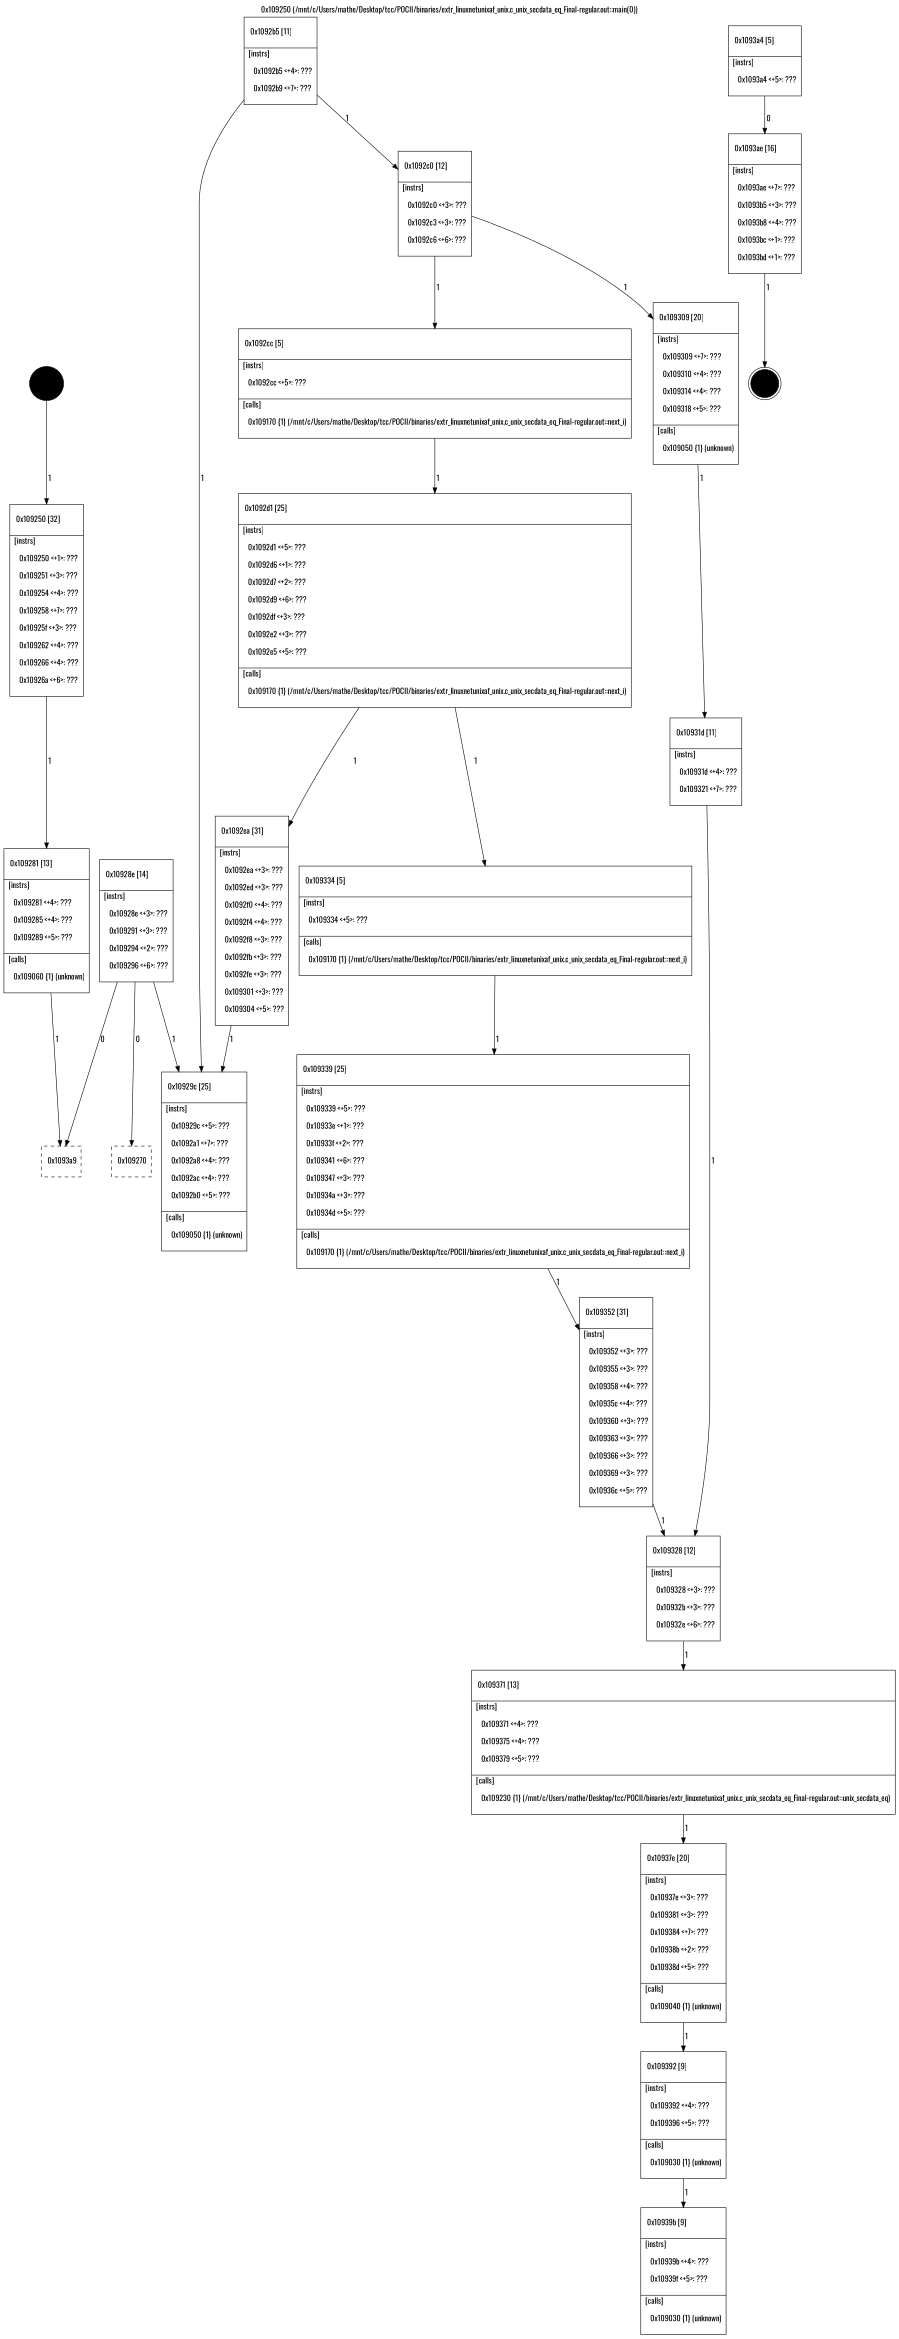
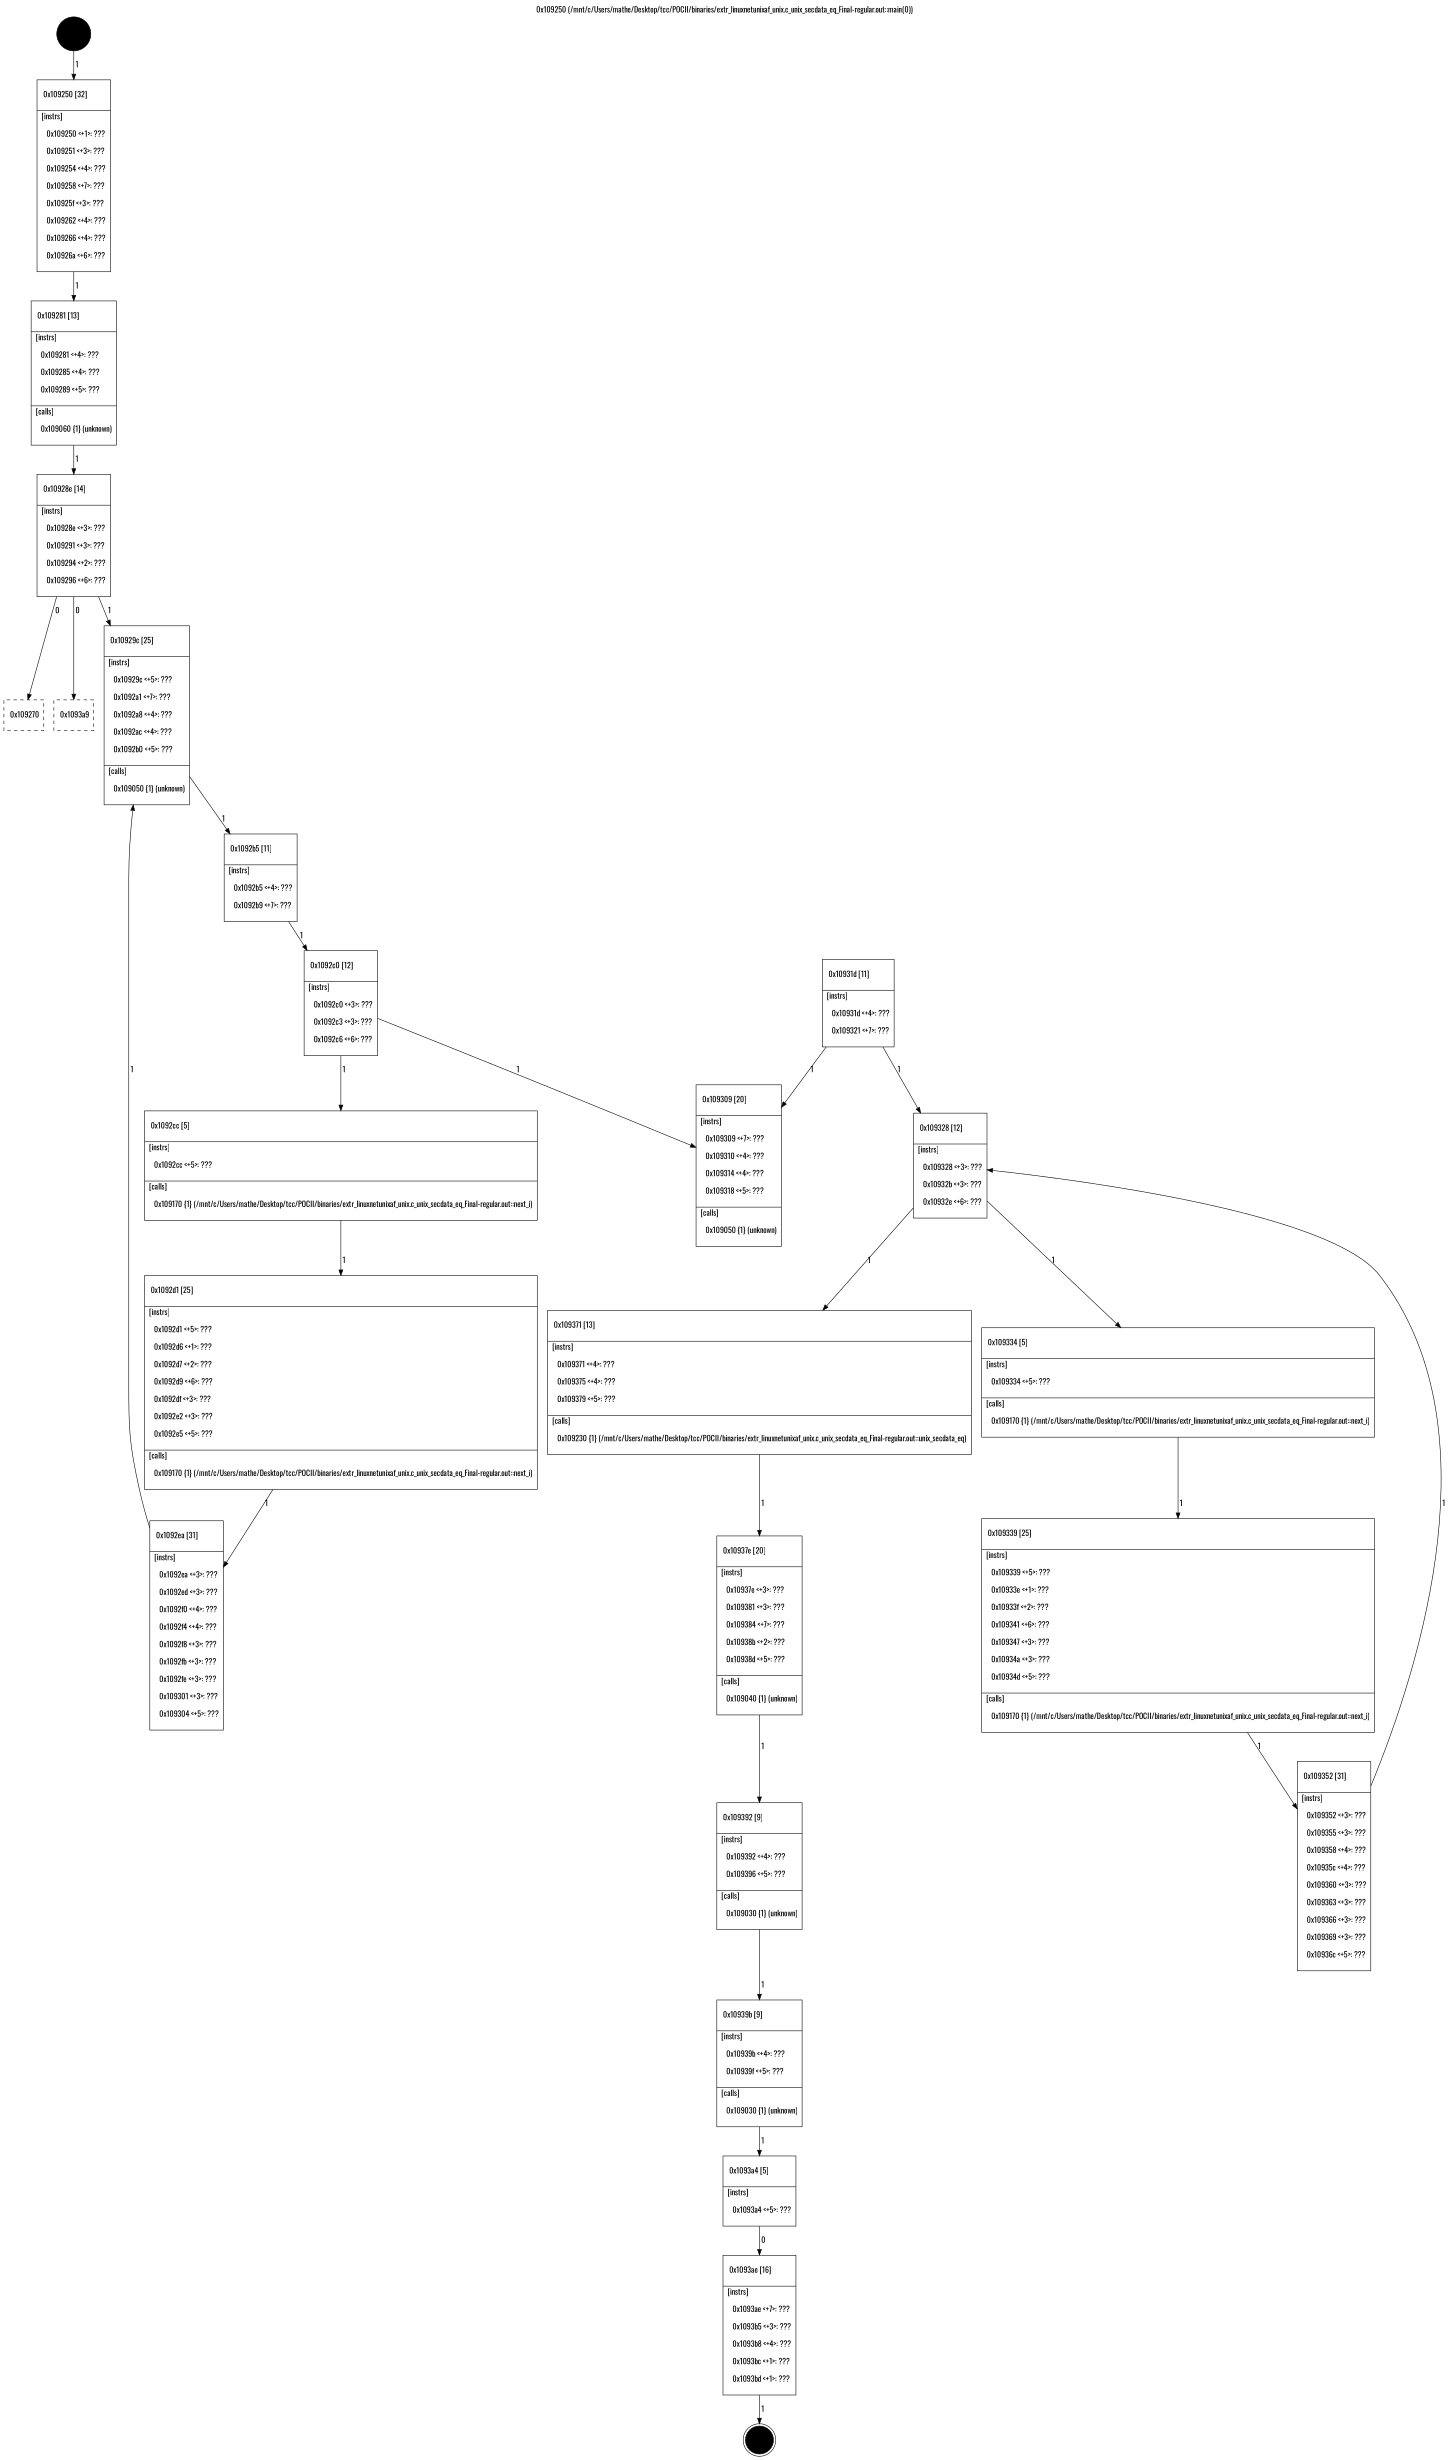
edge "0x1092b5 [11]" -> "0x10929c [25]": reversed
edge "0x109309 [20]" -> "0x10931d [11]": reversed
edge "0x1092d1 [25]" -> "0x109334 [5]": now "0x109328 [12]" -> "0x109334 [5]"
edge "0x109281 [13]" -> "0x1093a9": now "0x109281 [13]" -> "0x10928e [14]"
edge "0x10939b [9]" -> "0x1093a4 [5]": added, label "1"
